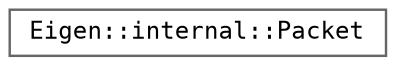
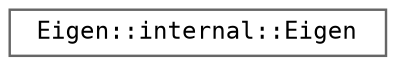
node "Eigen::internal::Packet": label "Eigen::internal::Packet" -> "Eigen::internal::Eigen"
